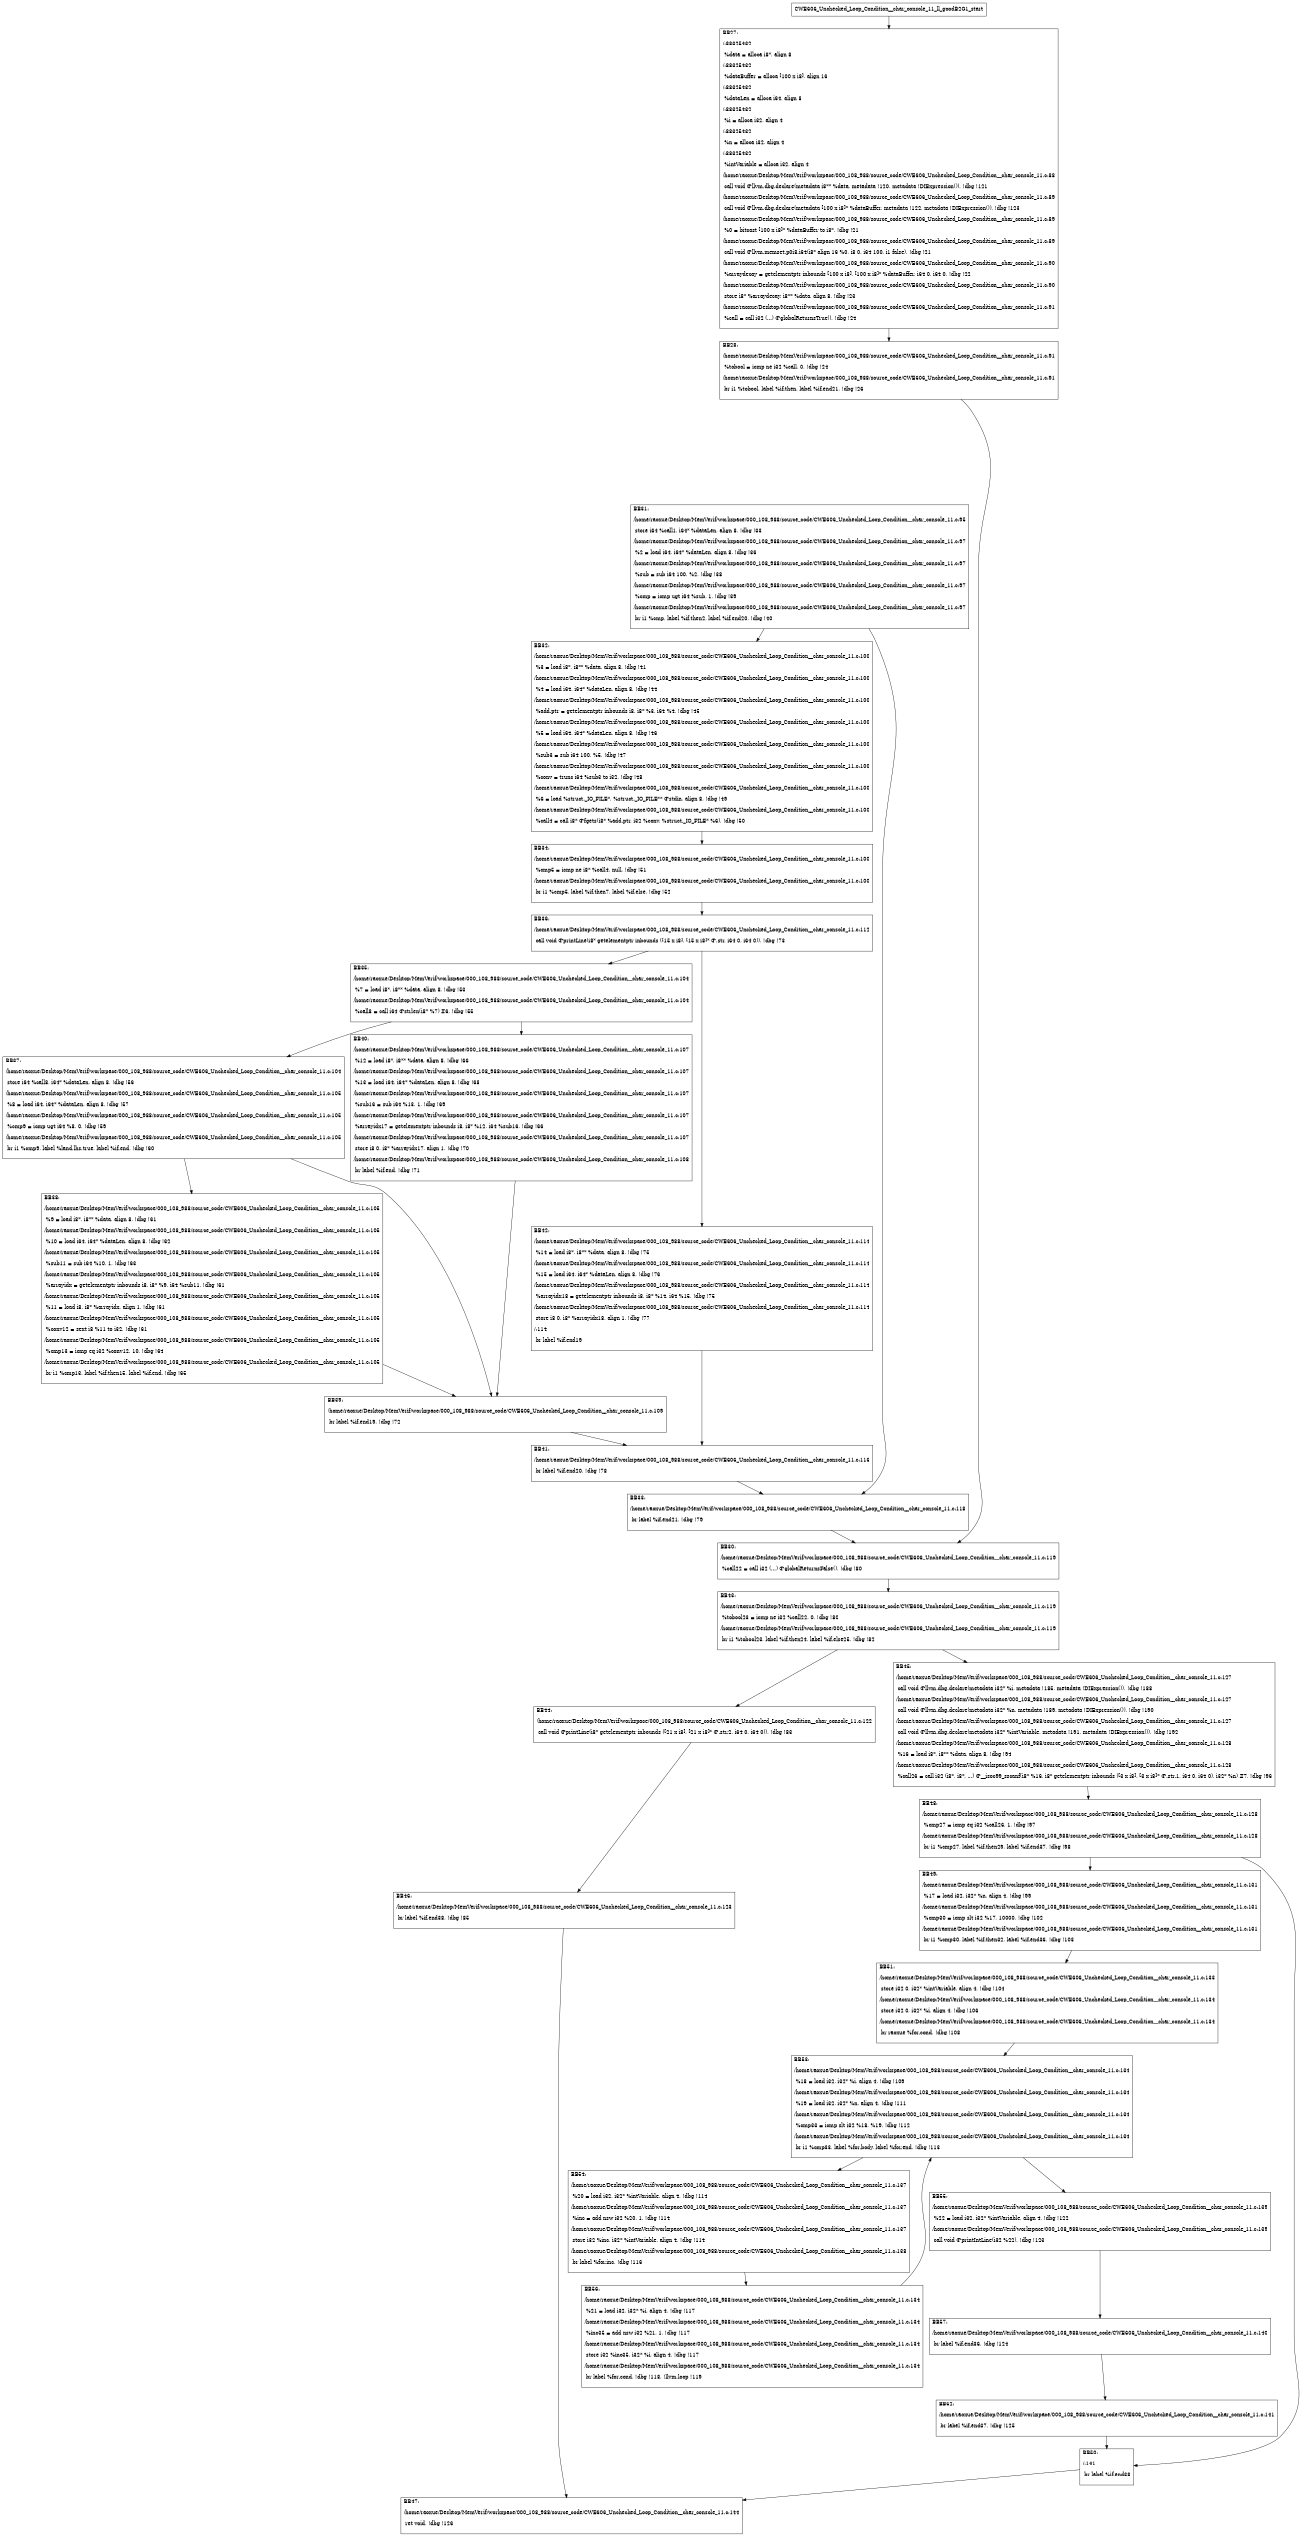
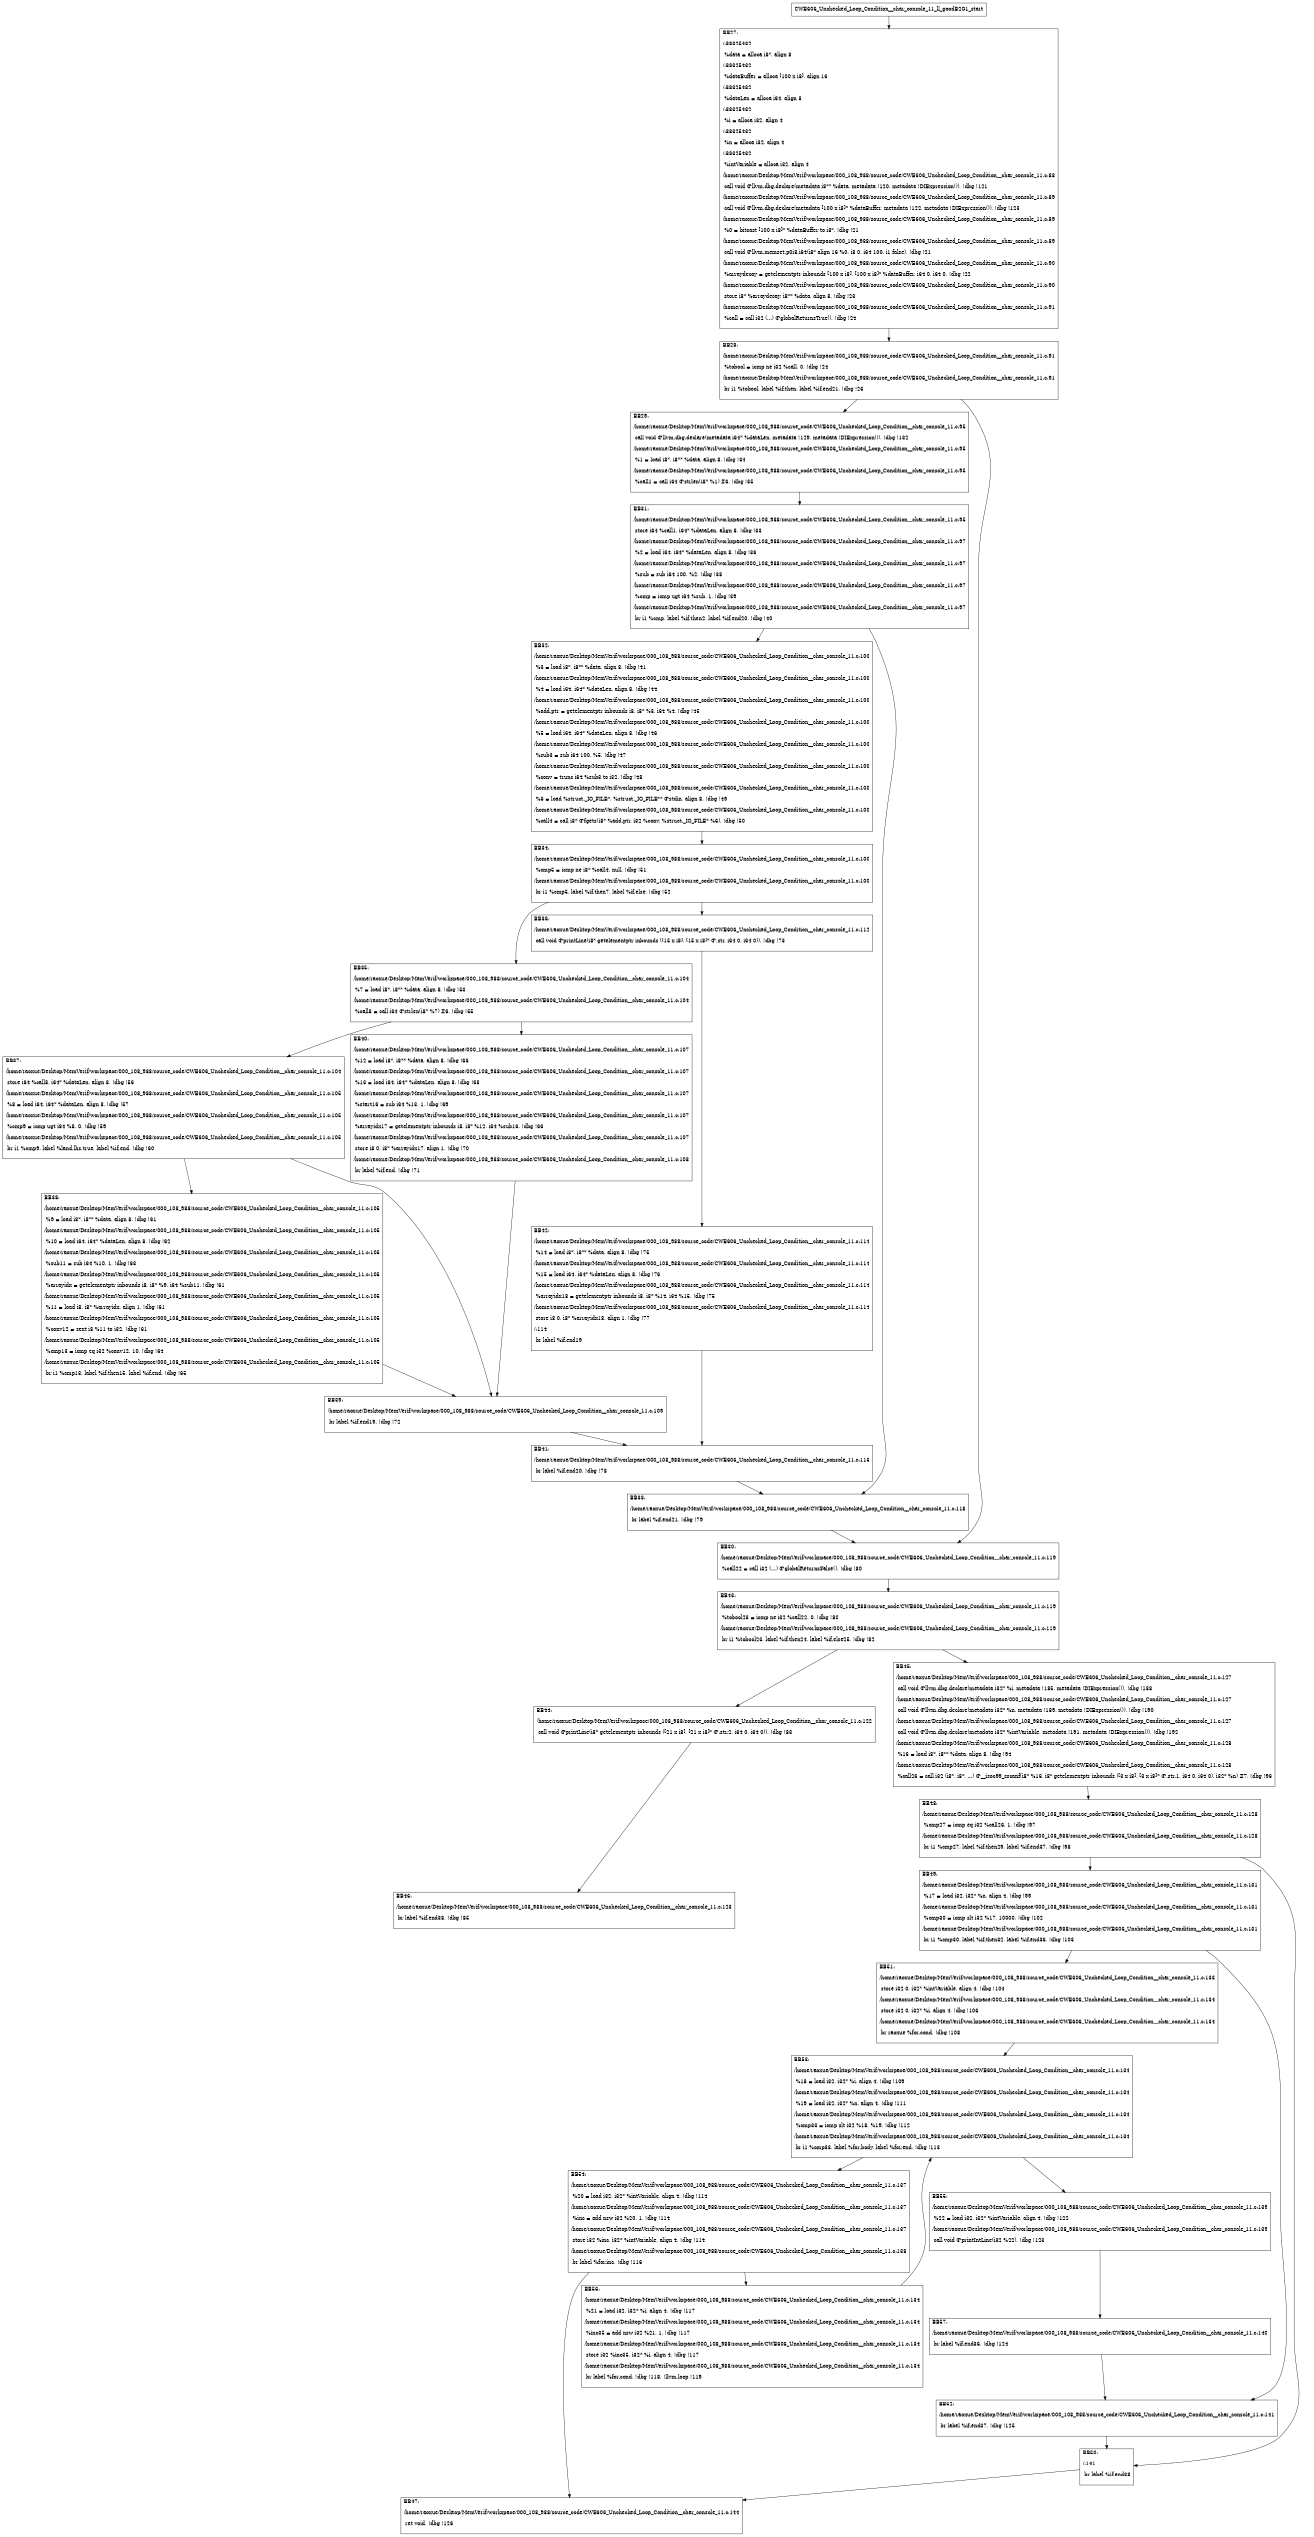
node "BB29:": added
edge "BB36:" -> "BB35:": now "BB34:" -> "BB35:"
node "BB40:": text "%sub16 = sub i64 %13, 1, !dbg !69" -> "%start16 = sub i64 %13, 1, !dbg !69"
edge "BB49:" -> "BB52:": added
edge "BB46:" -> "BB47:": now "BB54:" -> "BB47:"
